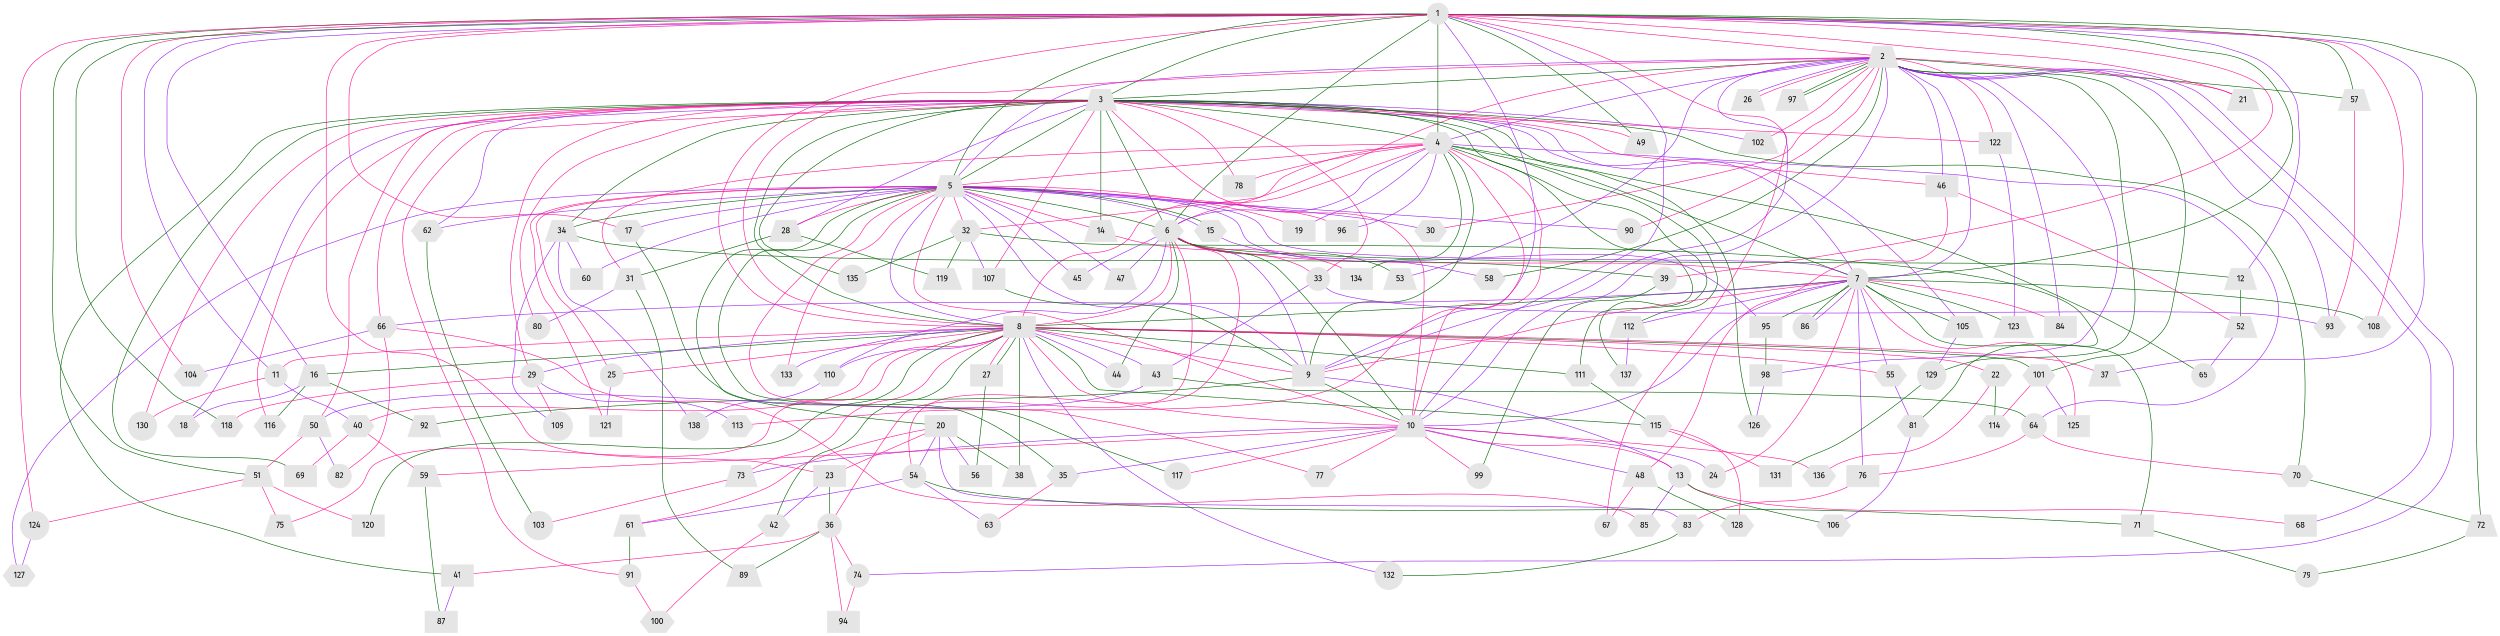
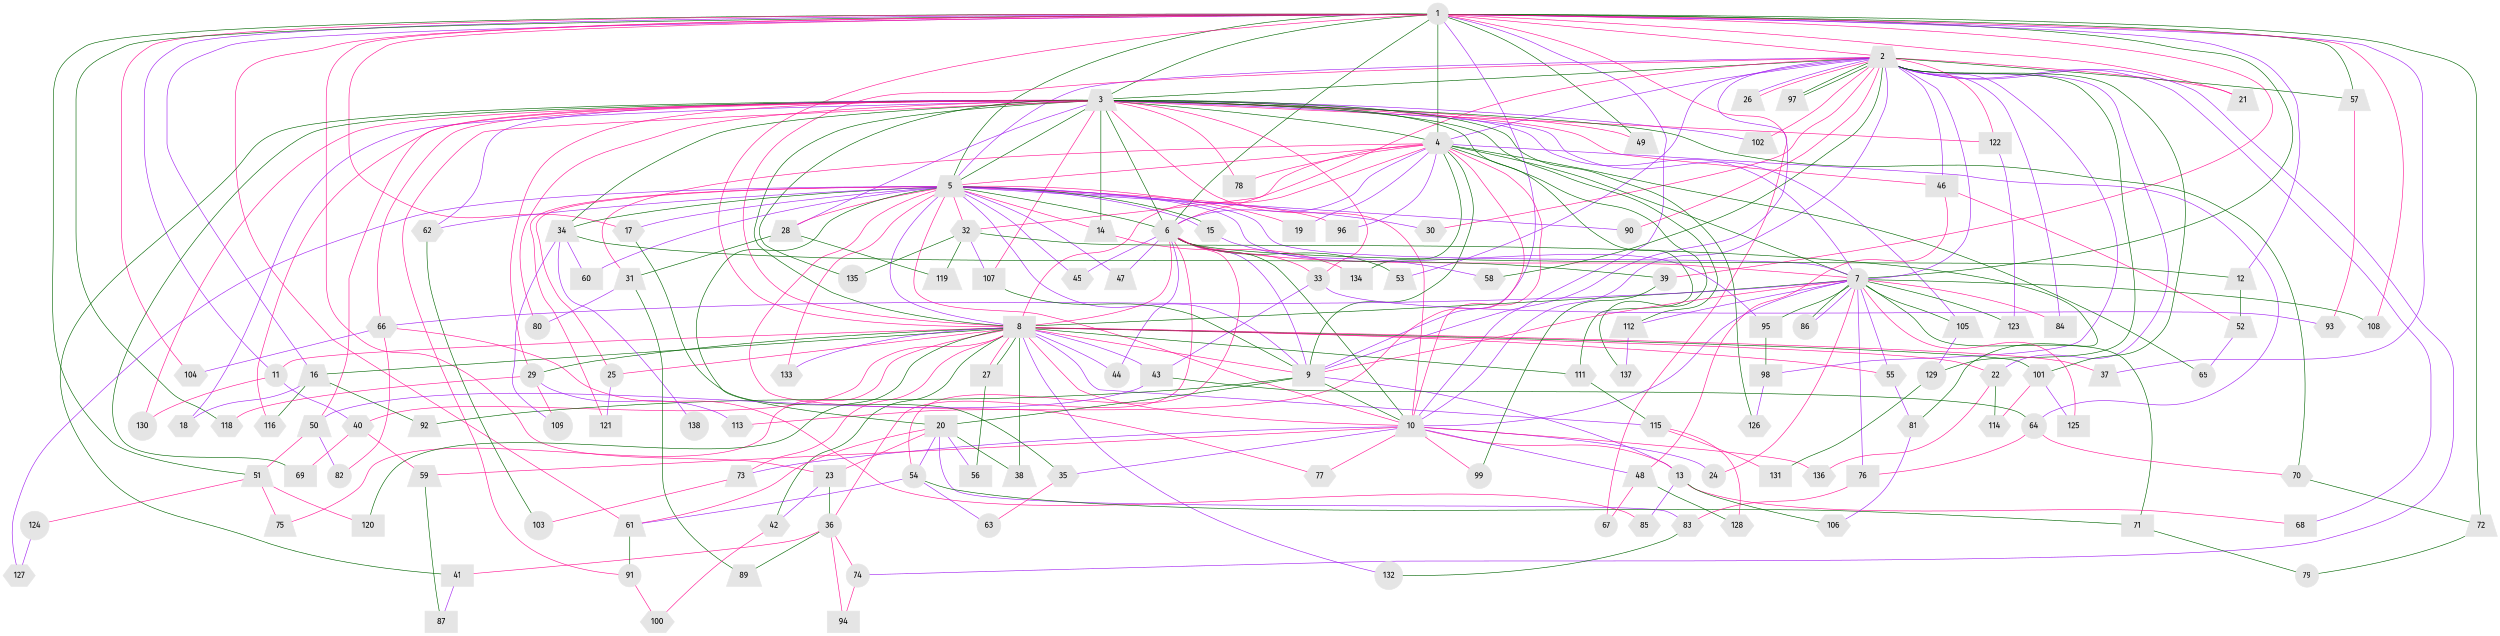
edge "1" -- "124": now "1" -- "61"
edge "2" -- "93": now "2" -- "22"
edge "6" -- "44": color darkgreen -> purple
edge "8" -- "29": color purple -> darkgreen
node "110": removed
edge "9" -- "20": added
edge "8" -- "115": color darkgreen -> purple
node "117": removed
